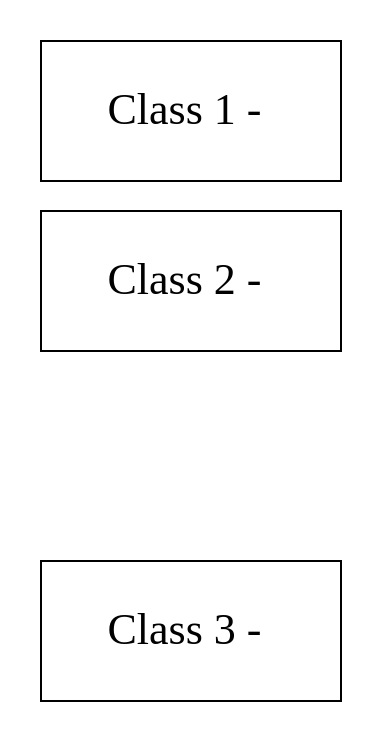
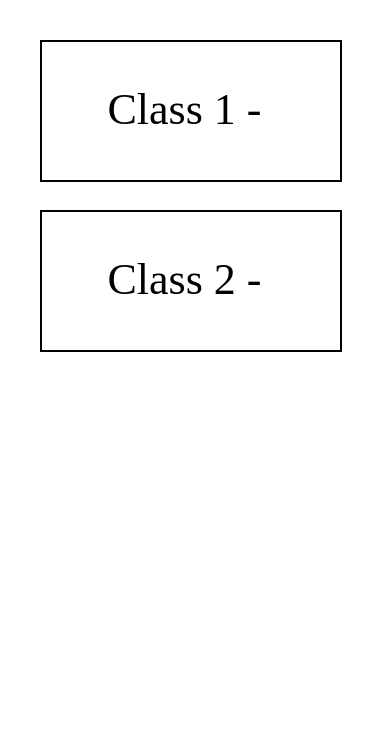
node "Class 3 -": removed
